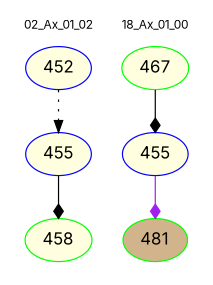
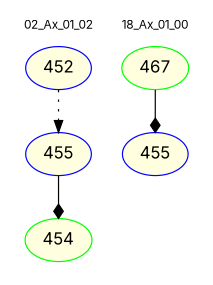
node "458": label "458" -> "454"
node "481": removed
